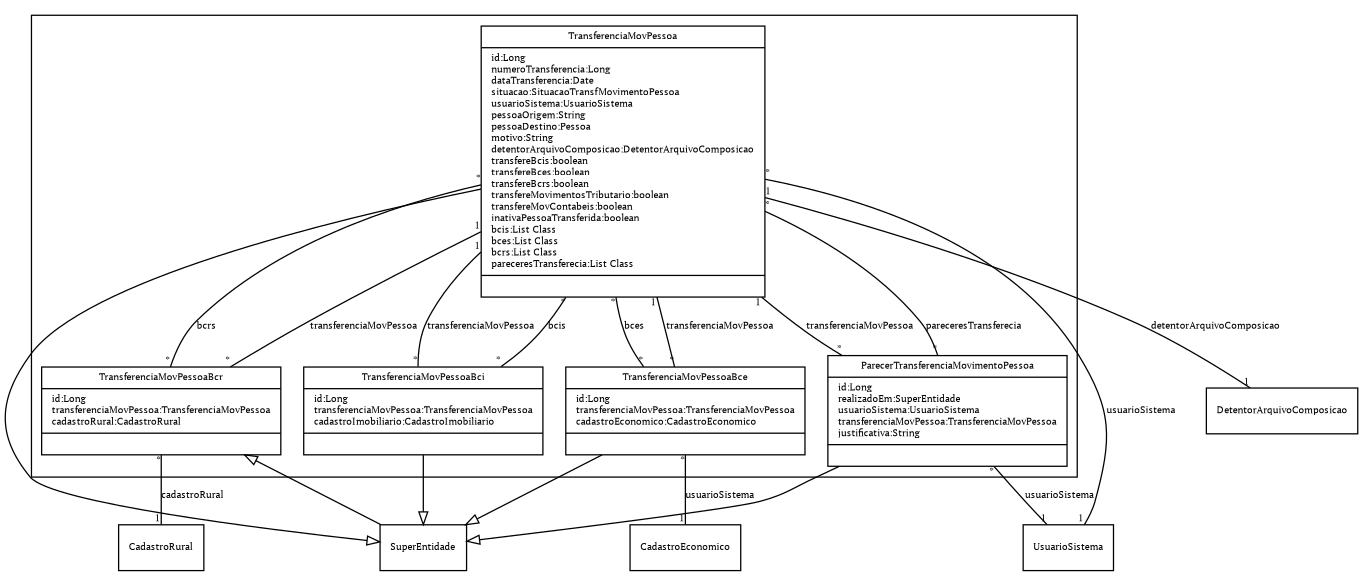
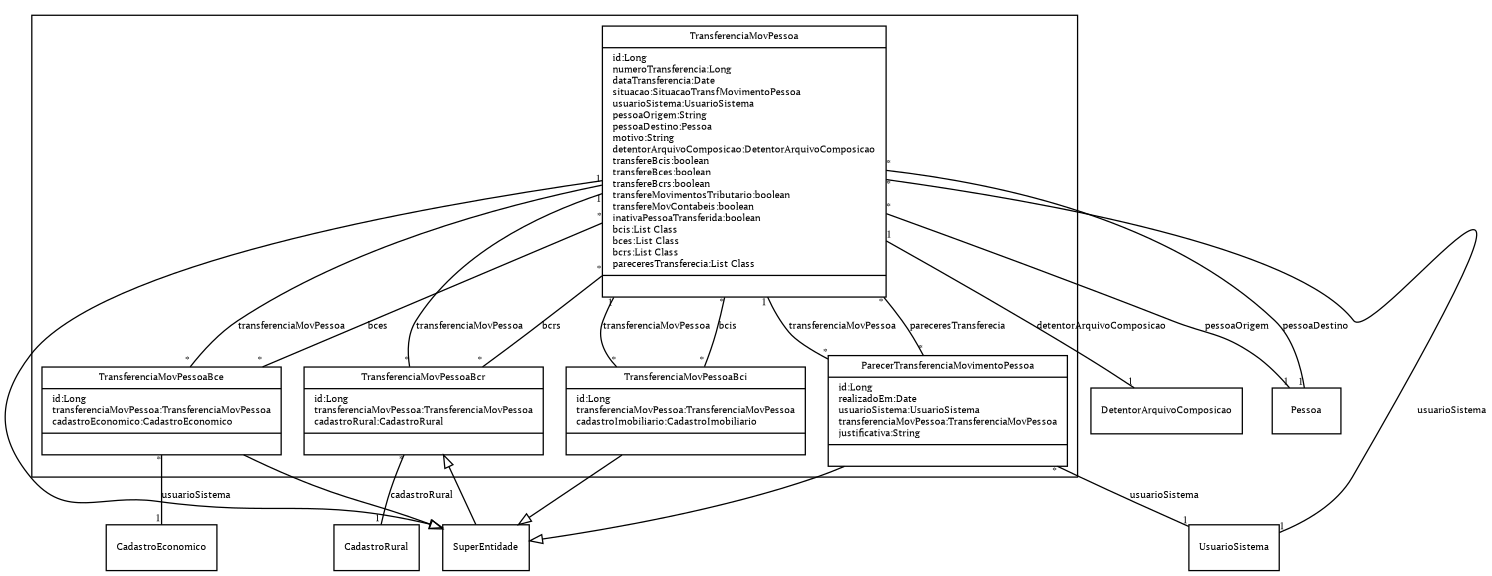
node "ParecerTransferenciaMovimentoPessoa": text "realizadoEm:SuperEntidade" -> "realizadoEm:Date"
node "Pessoa": added
